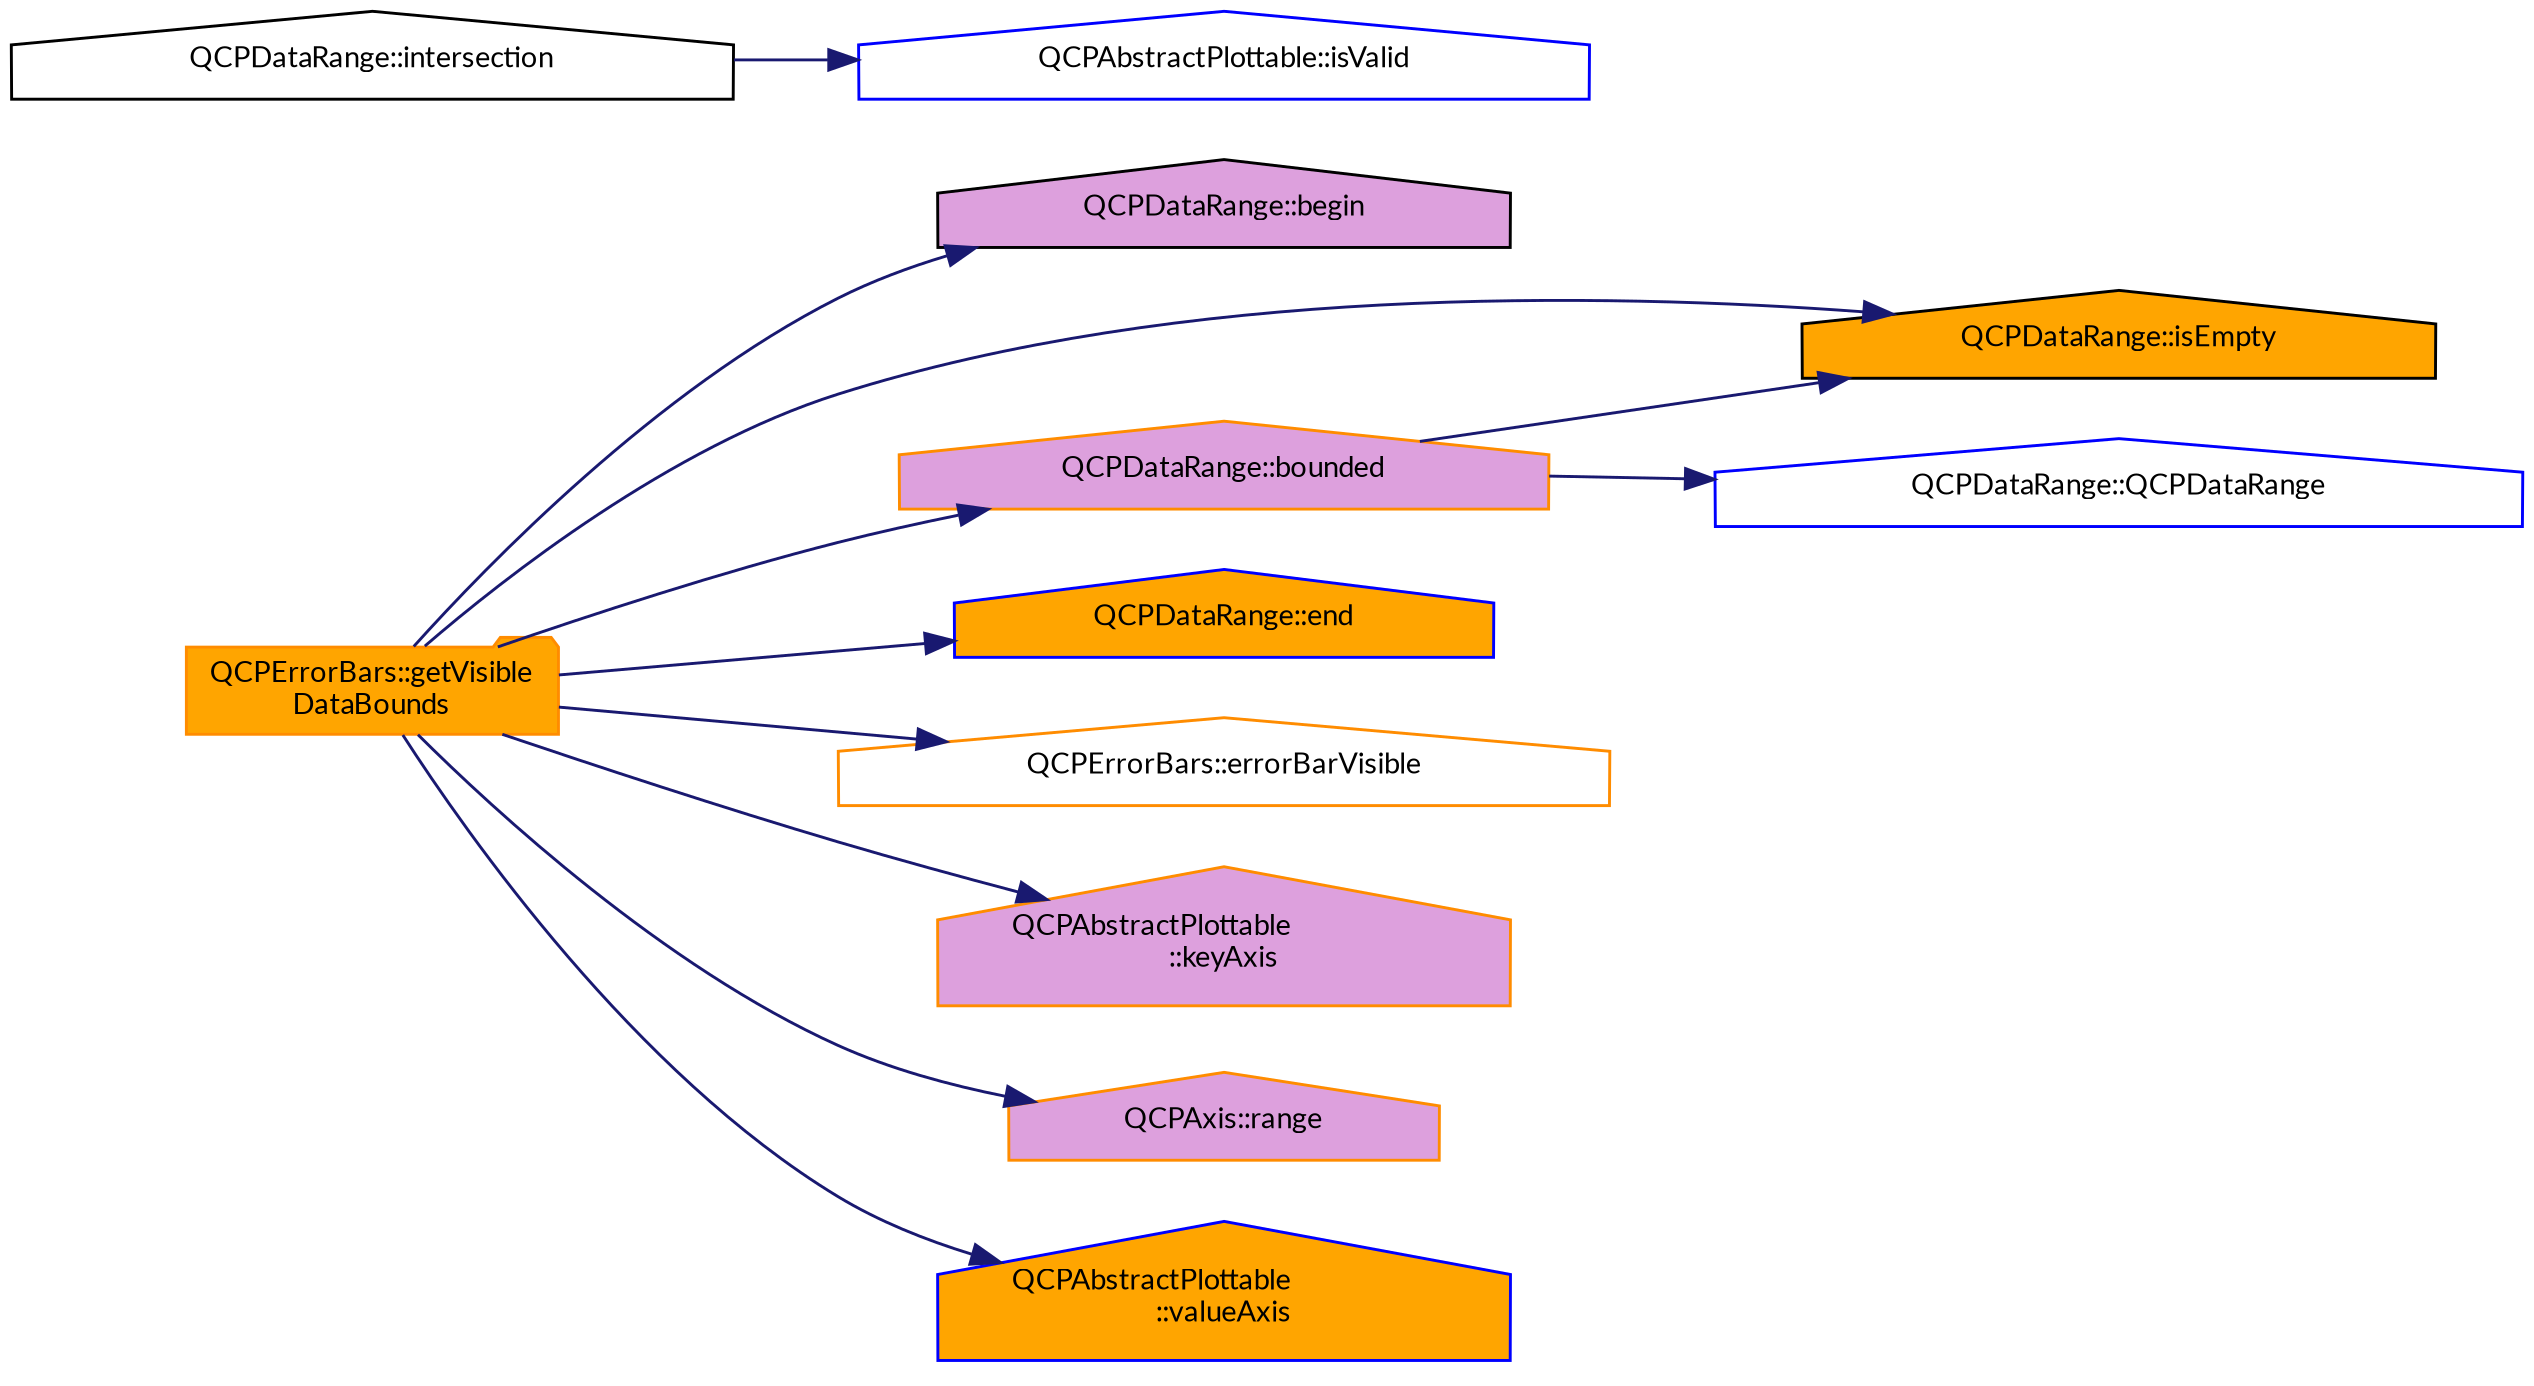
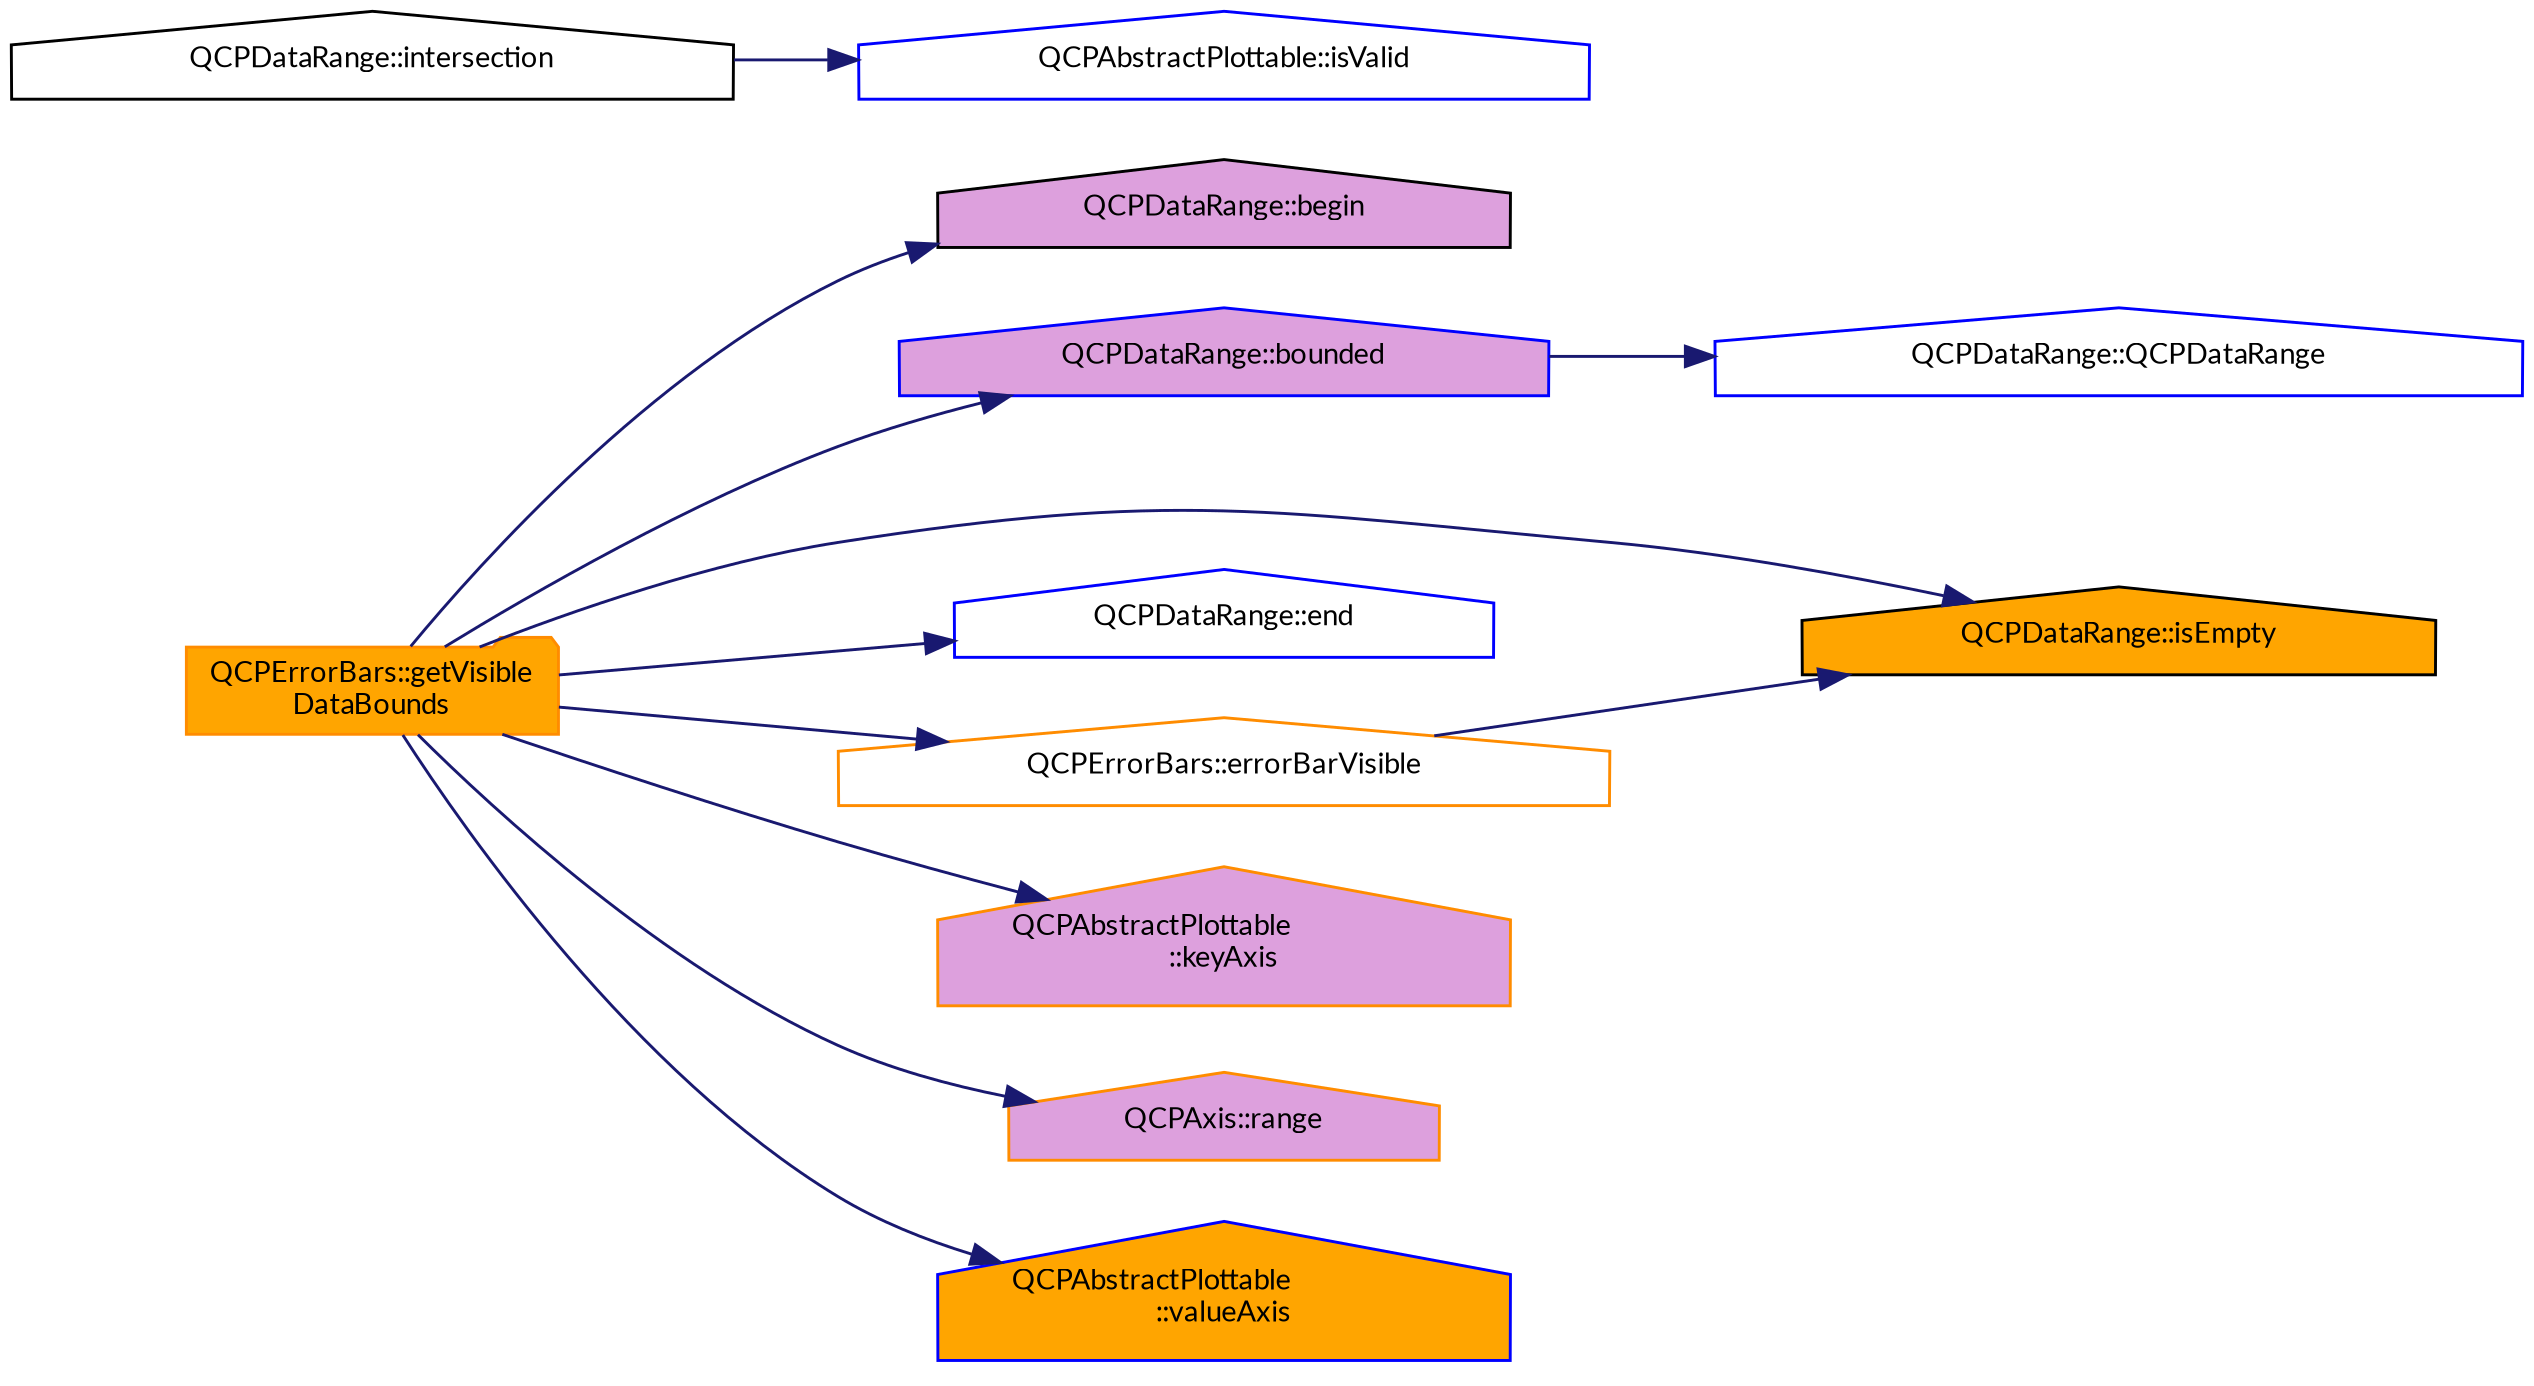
edge "QCPDataRange::bounded" -> "QCPDataRange::isEmpty": now "QCPErrorBars::errorBarVisible" -> "QCPDataRange::isEmpty"
node "QCPDataRange::bounded": color darkorange -> blue
node "QCPDataRange::end": fillcolor orange -> white
